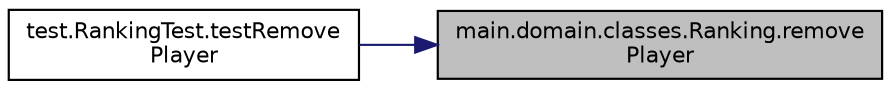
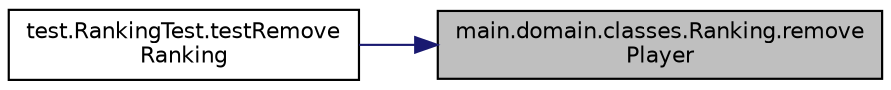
node "test.RankingTest.testRemove Player": label "test.RankingTest.testRemove Player" -> "test.RankingTest.testRemove Ranking"
